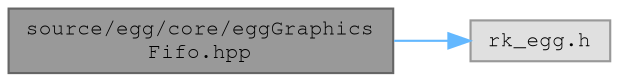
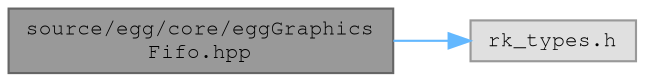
node "rk_egg.h": label "rk_egg.h" -> "rk_types.h"
